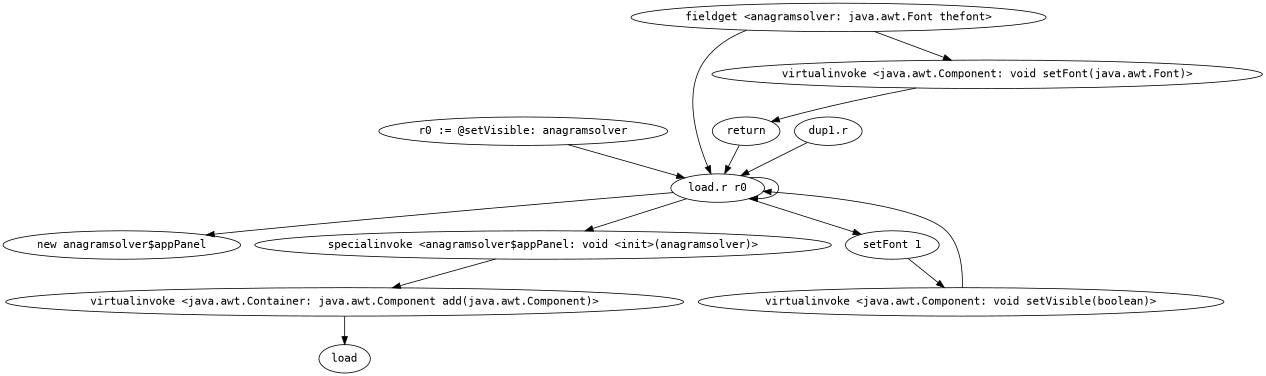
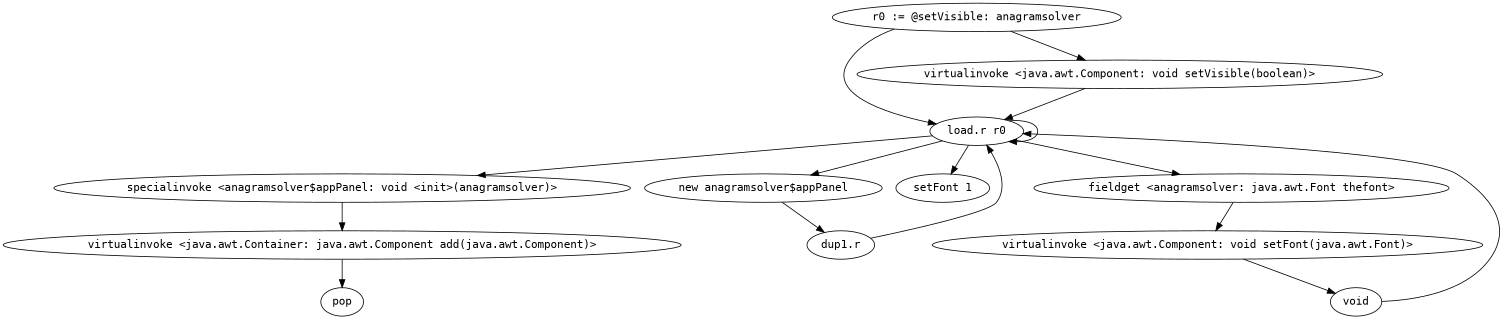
edge "fieldget <anagramsolver: java.awt.Font thefont>" -> "load.r r0": reversed
node "return": label "return" -> "void"
edge "new anagramsolver$appPanel" -> "dup1.r": added
edge "setFont 1" -> "virtualinvoke <java.awt.Component: void setVisible(boolean)>": now "r0 := @setVisible: anagramsolver" -> "virtualinvoke <java.awt.Component: void setVisible(boolean)>"
node "load": label "load" -> "pop"
